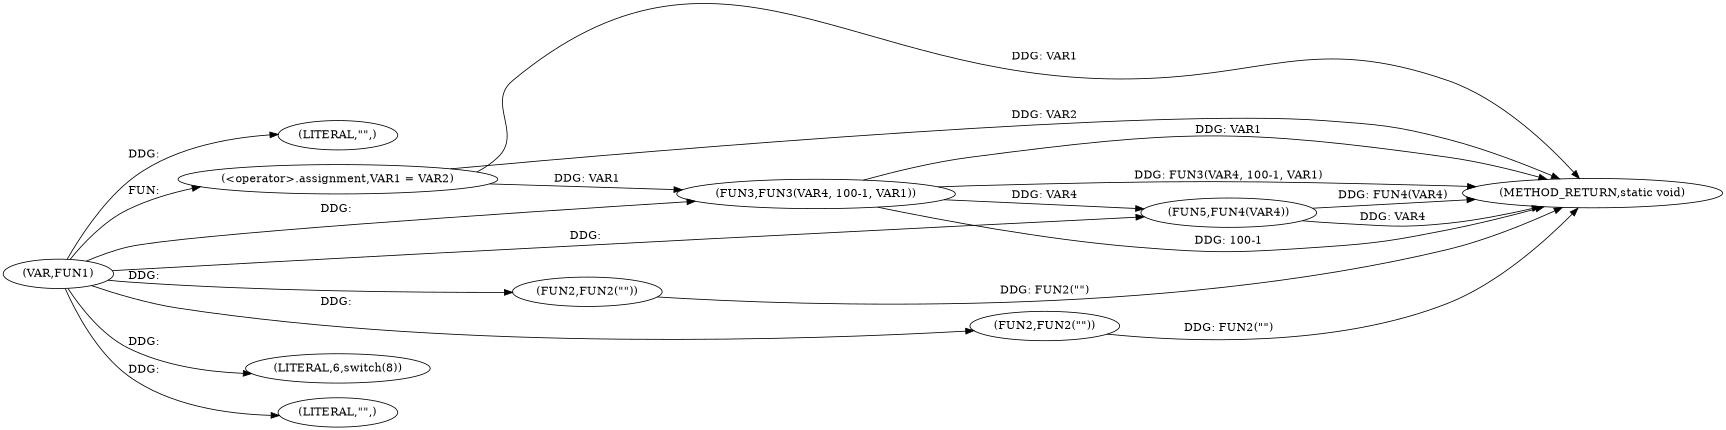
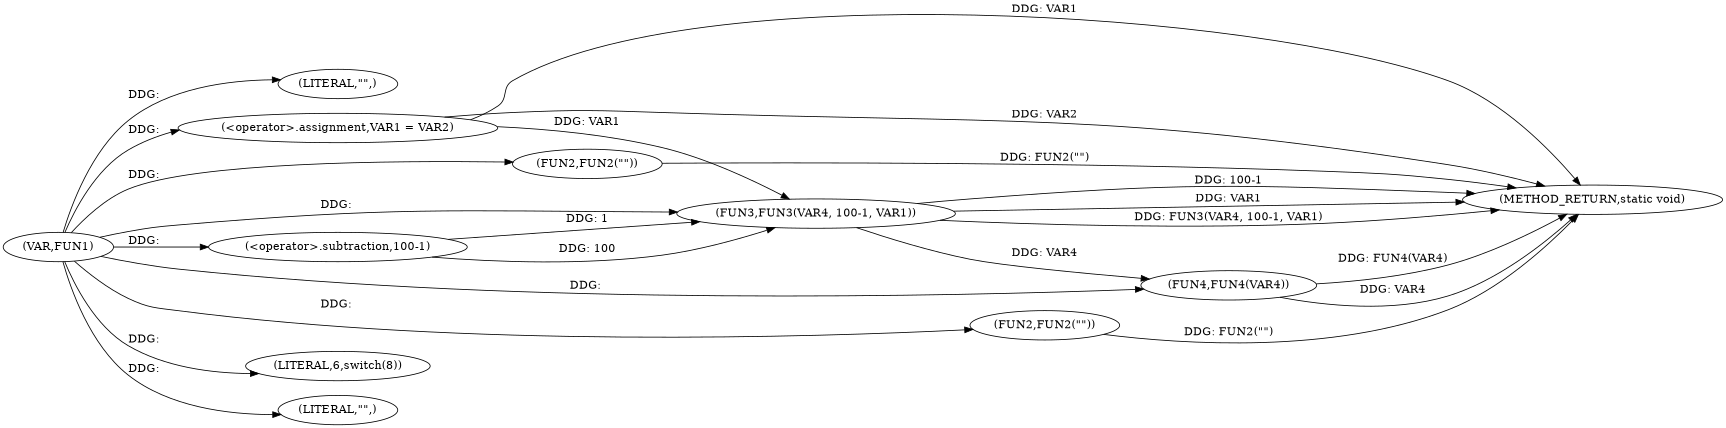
edge "(VAR,FUN1)" -> "(<operator>.assignment,VAR1 = VAR2)": label "FUN: " -> "DDG: "
node "(FUN5,FUN4(VAR4))": label "(FUN5,FUN4(VAR4))" -> "(FUN4,FUN4(VAR4))"
node "(<operator>.subtraction,100-1)": added
